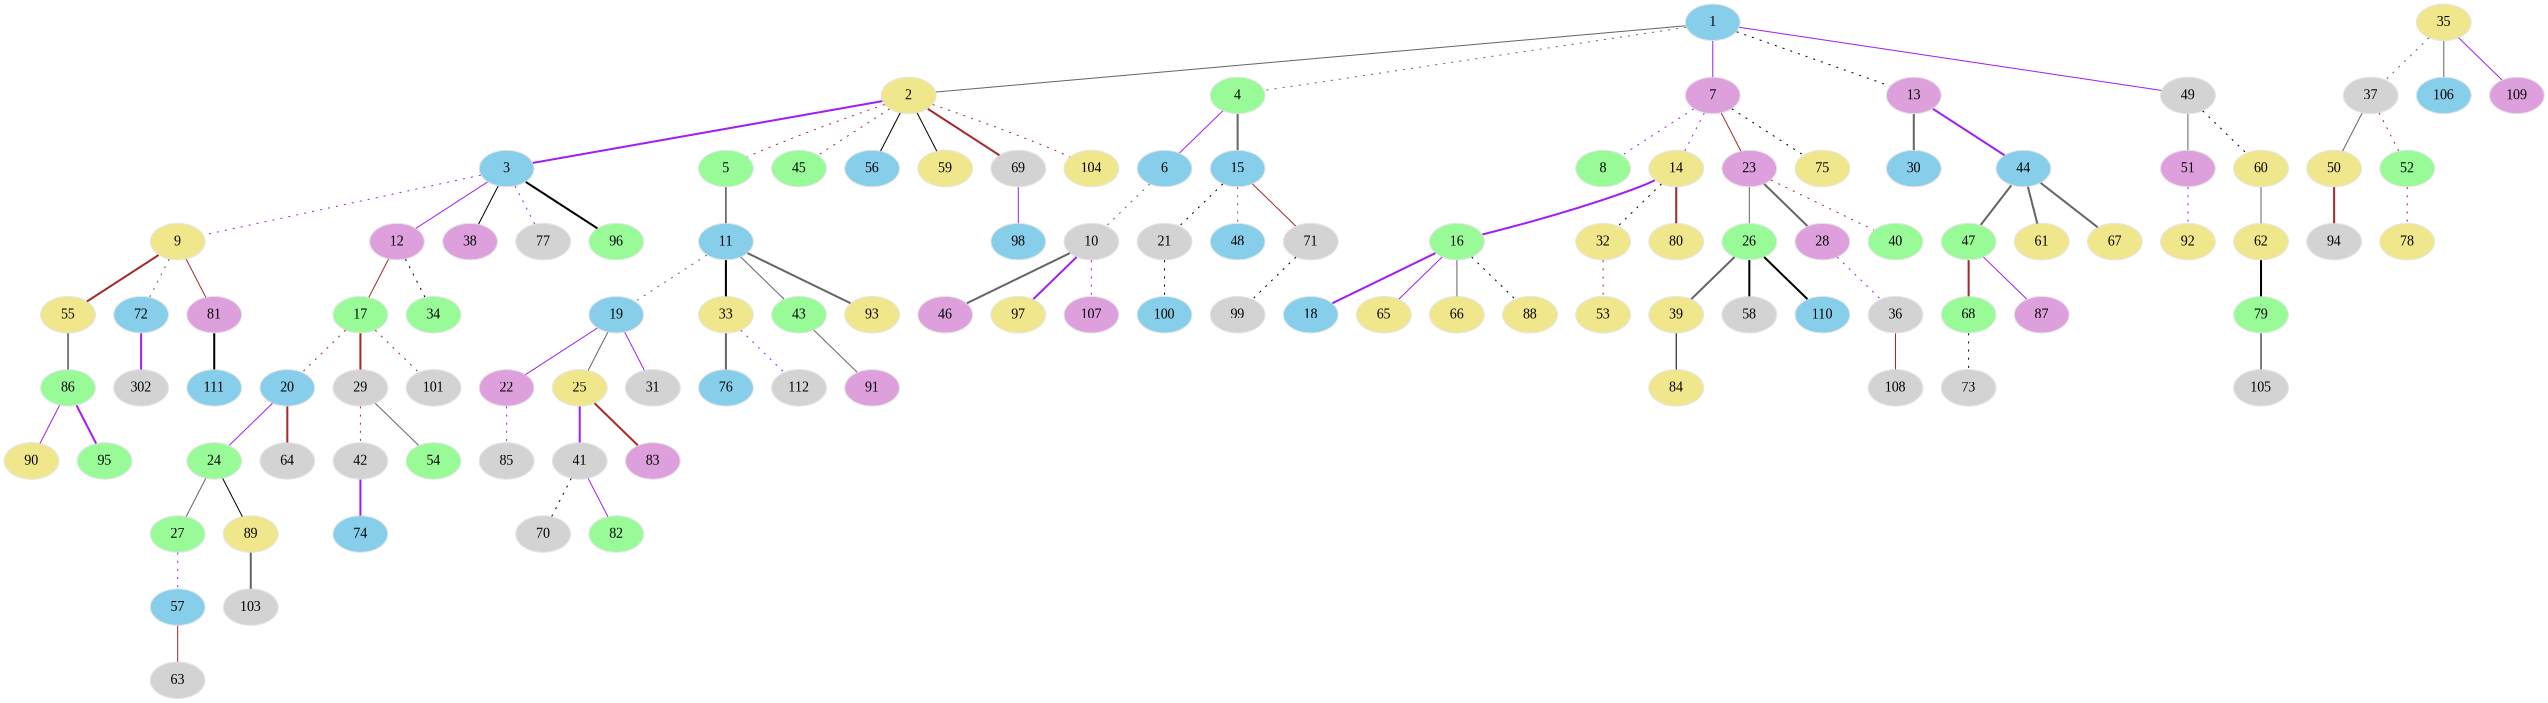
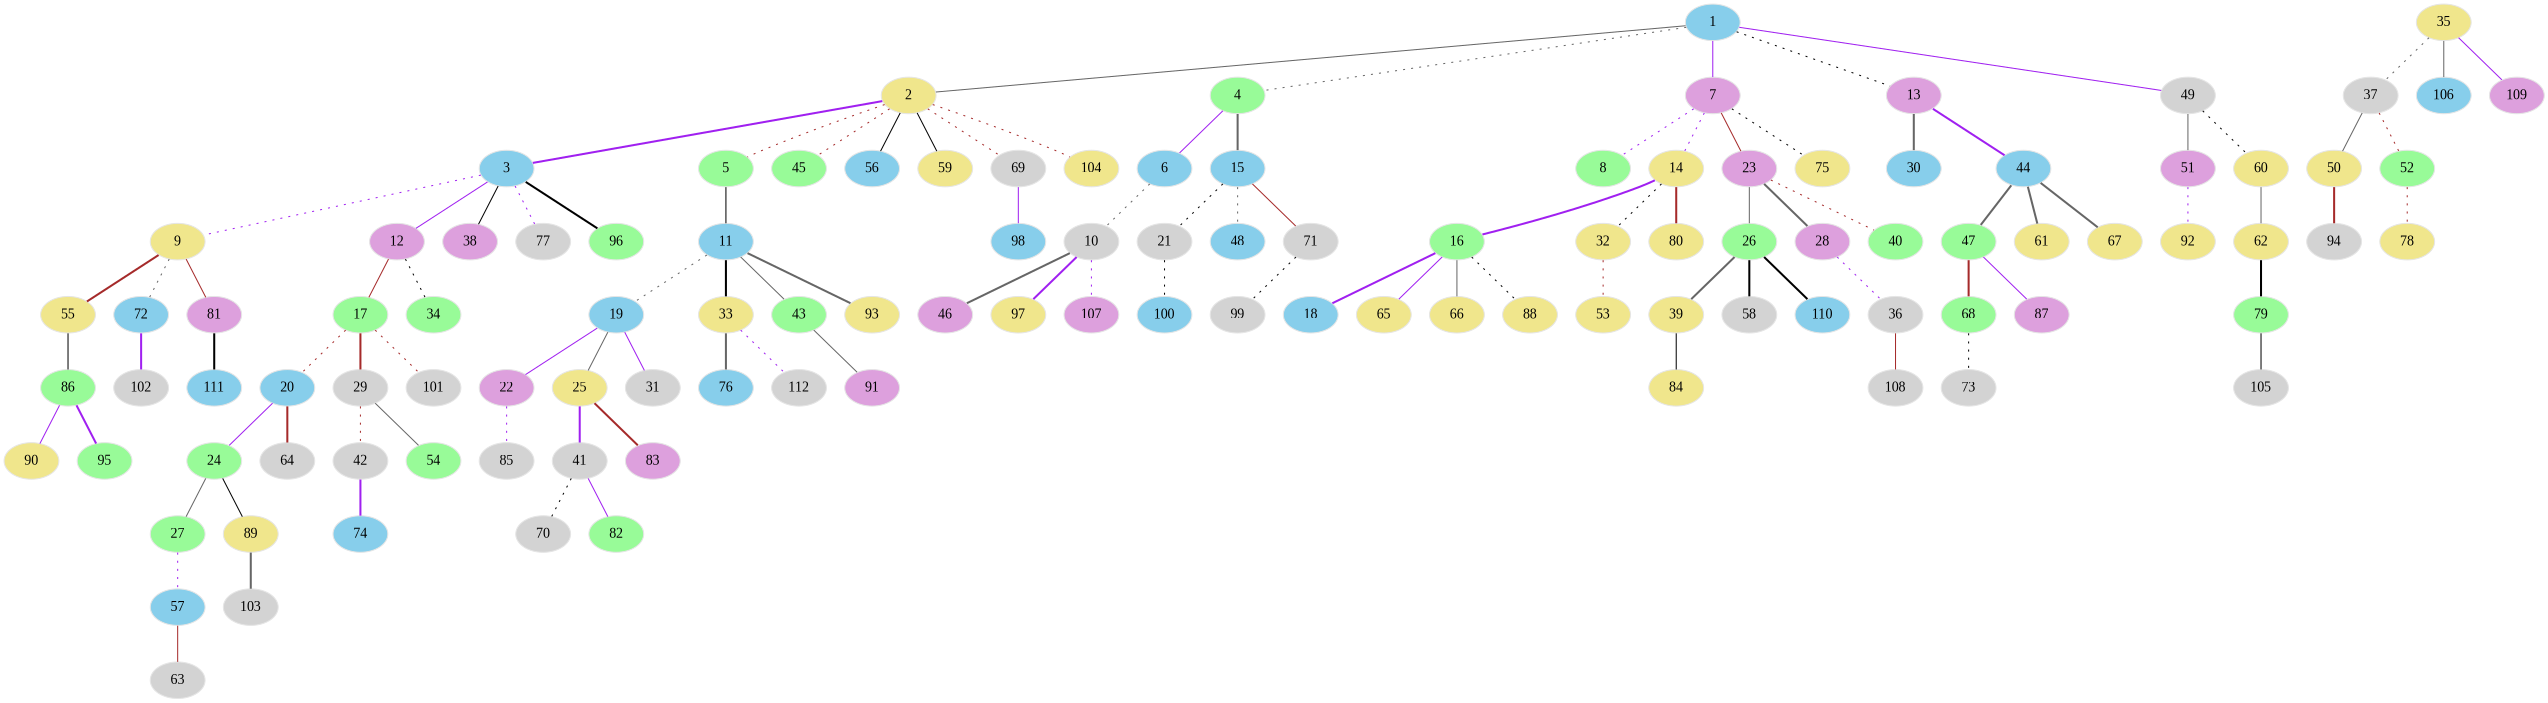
edge "2" -- "69": style bold -> dotted
node "302": label "302" -> "102"
